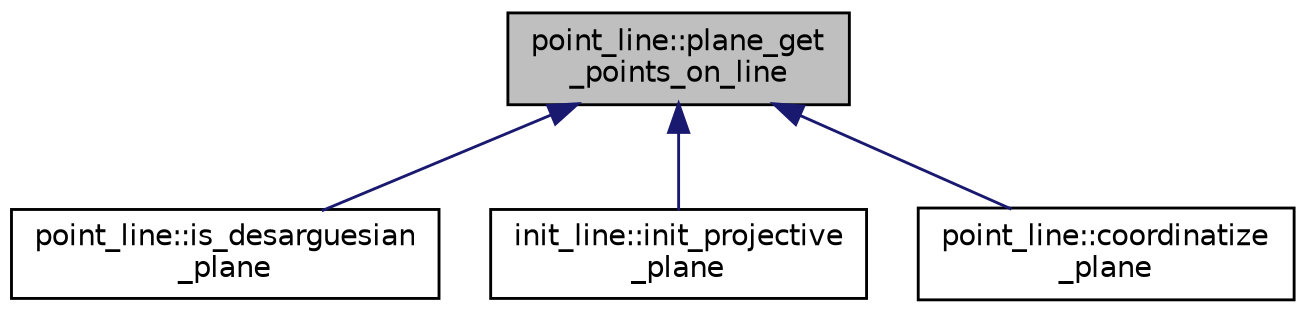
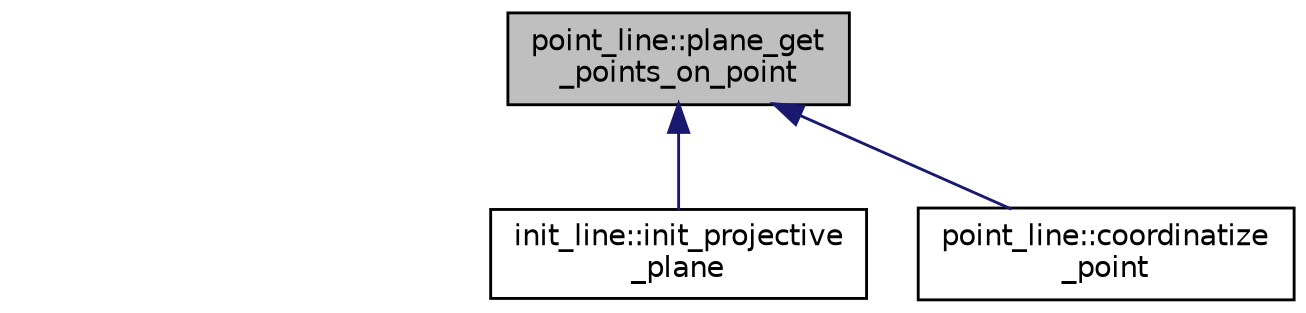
node "point_line::plane_get _points_on_line": label "point_line::plane_get _points_on_line" -> "point_line::plane_get _points_on_point"
node "point_line::is_desarguesian _plane": removed
node "point_line::coordinatize _plane": label "point_line::coordinatize _plane" -> "point_line::coordinatize _point"
